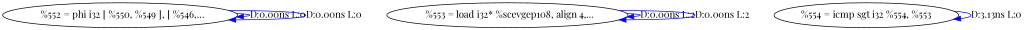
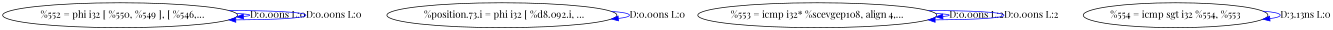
node "%position.73.i = phi i32 [ %d8.092.i, ...": added
node "%553 = load i32* %scevgep108, align 4,...": label "%553 = load i32* %scevgep108, align 4,..." -> "%553 = icmp i32* %scevgep108, align 4,..."
